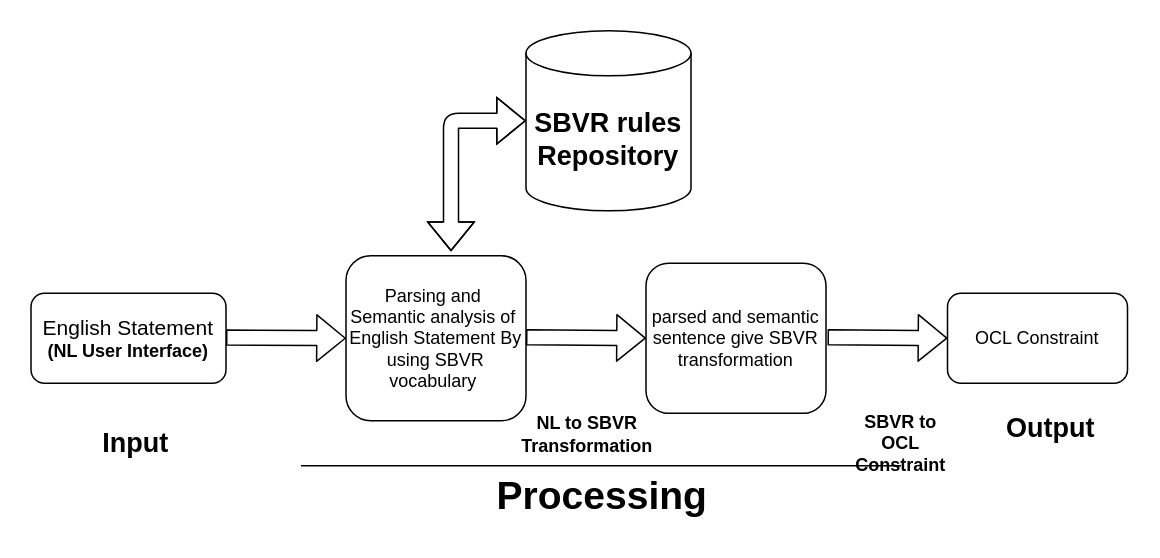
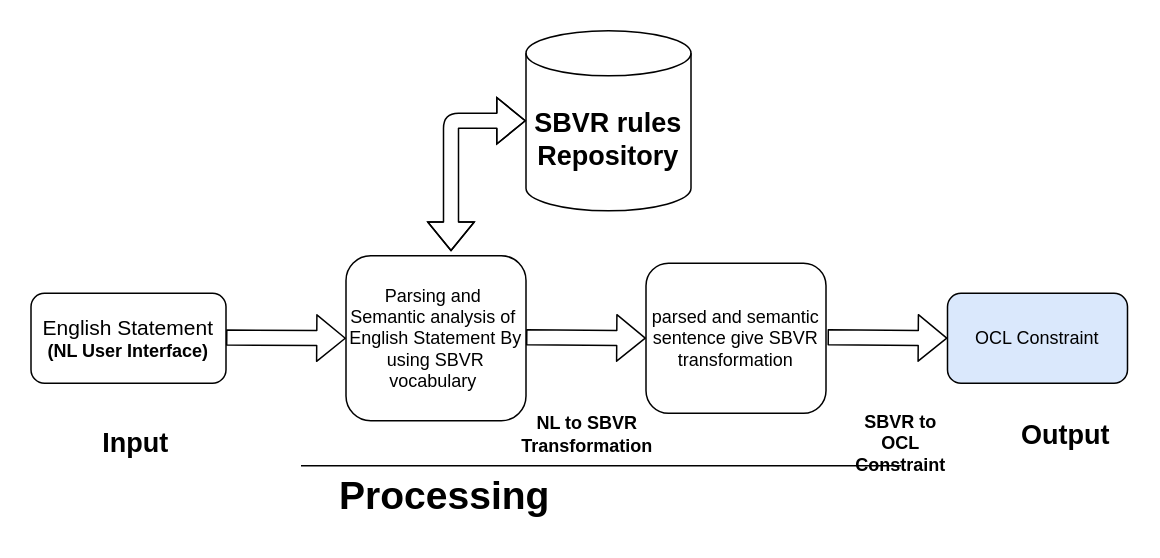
node "OCL Constraint": fillcolor #ffffff -> #dae8fc
node "Output": moved (1051, 428) -> (1066, 435)
node "Processing": moved (602, 496) -> (445, 496)
